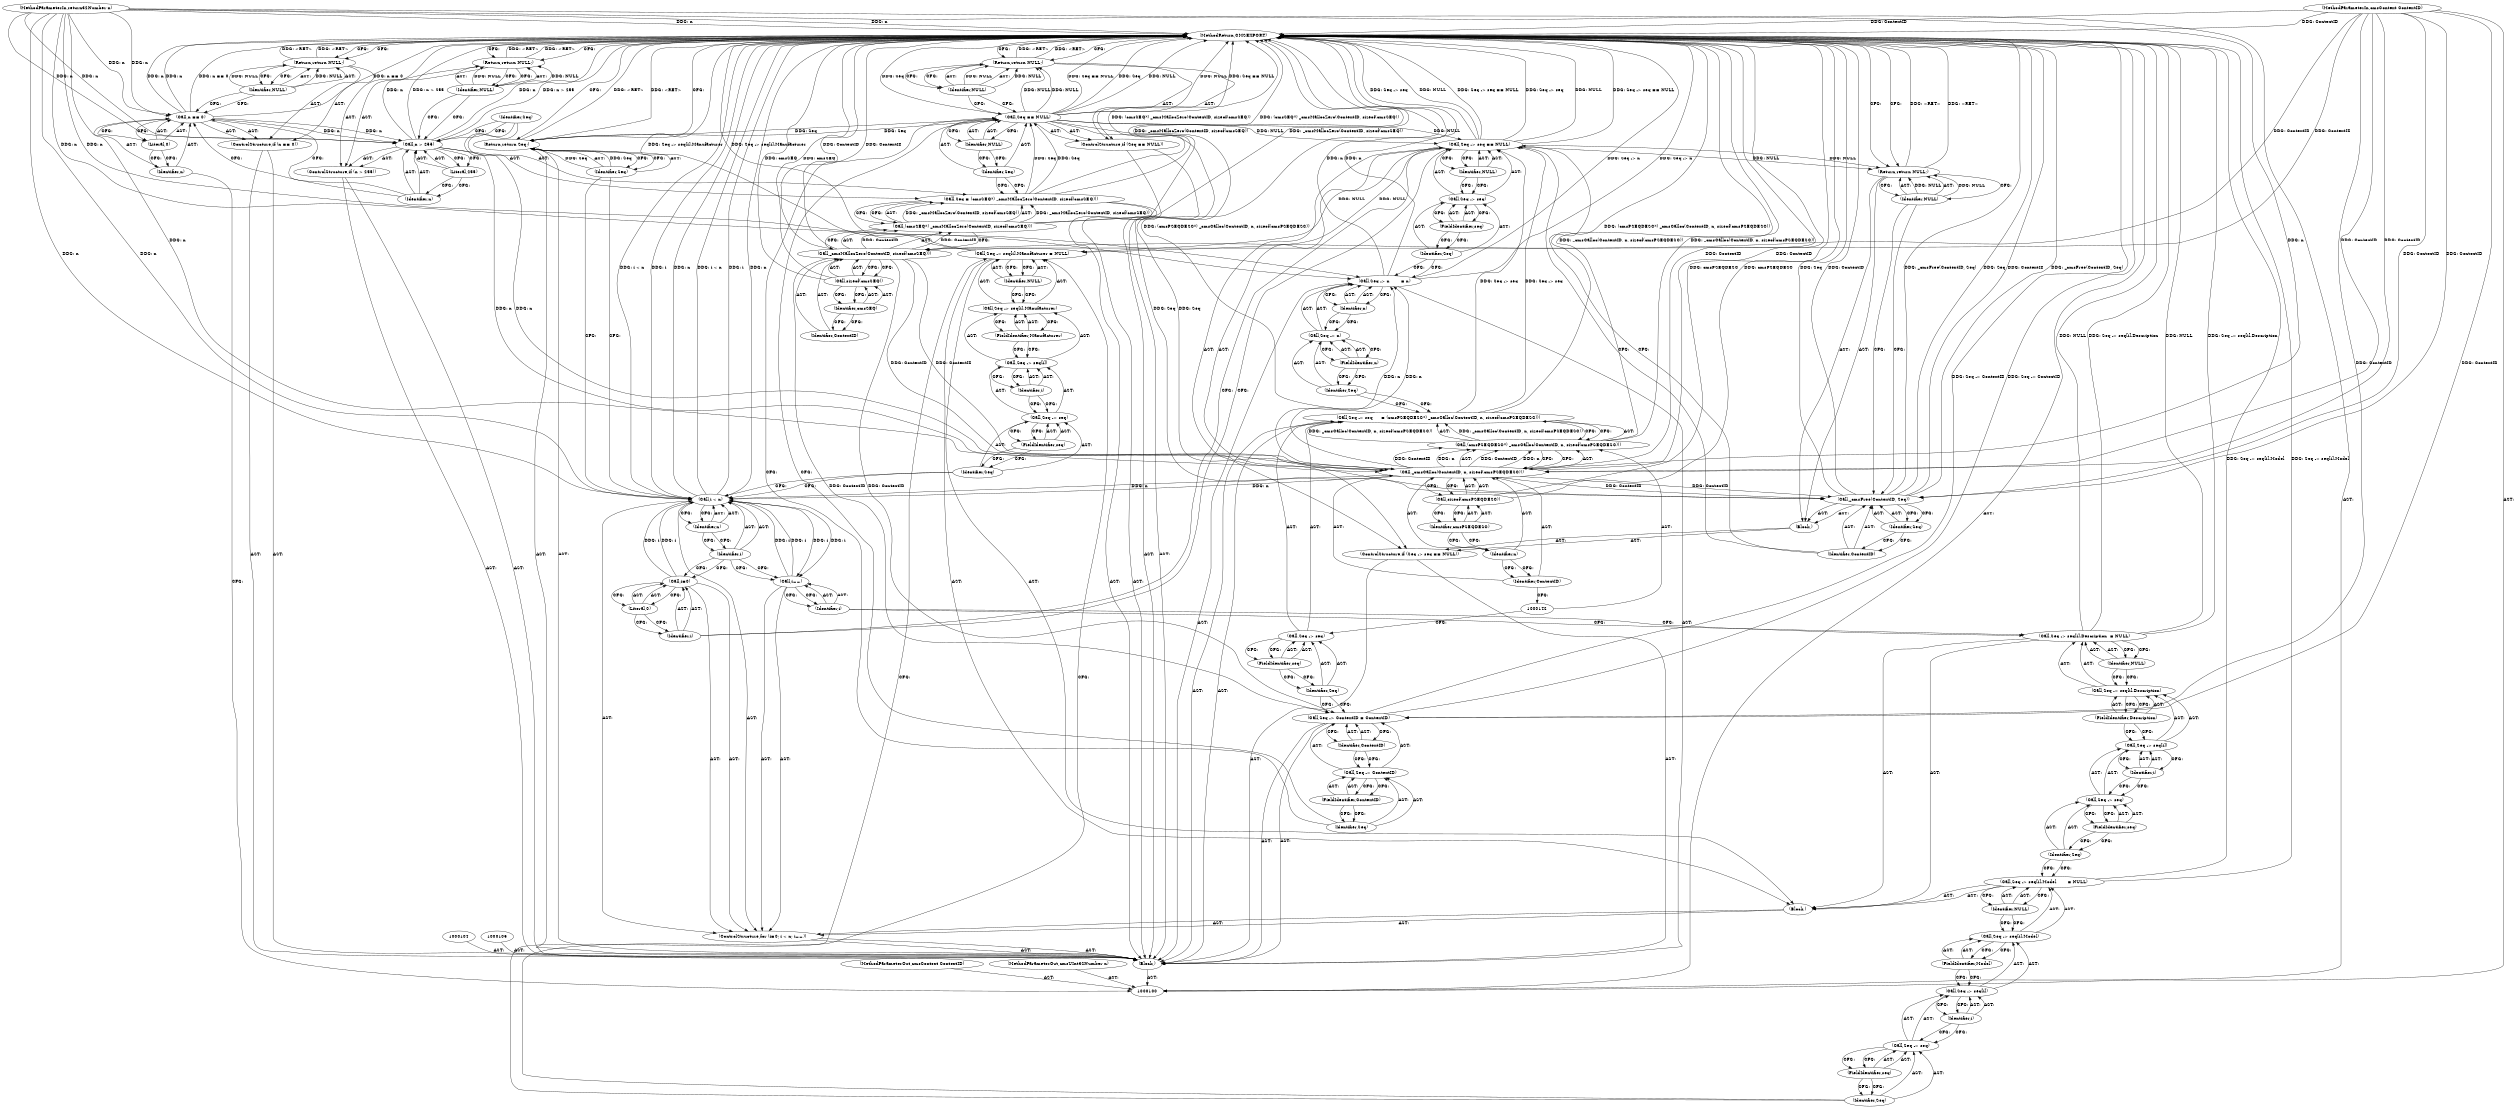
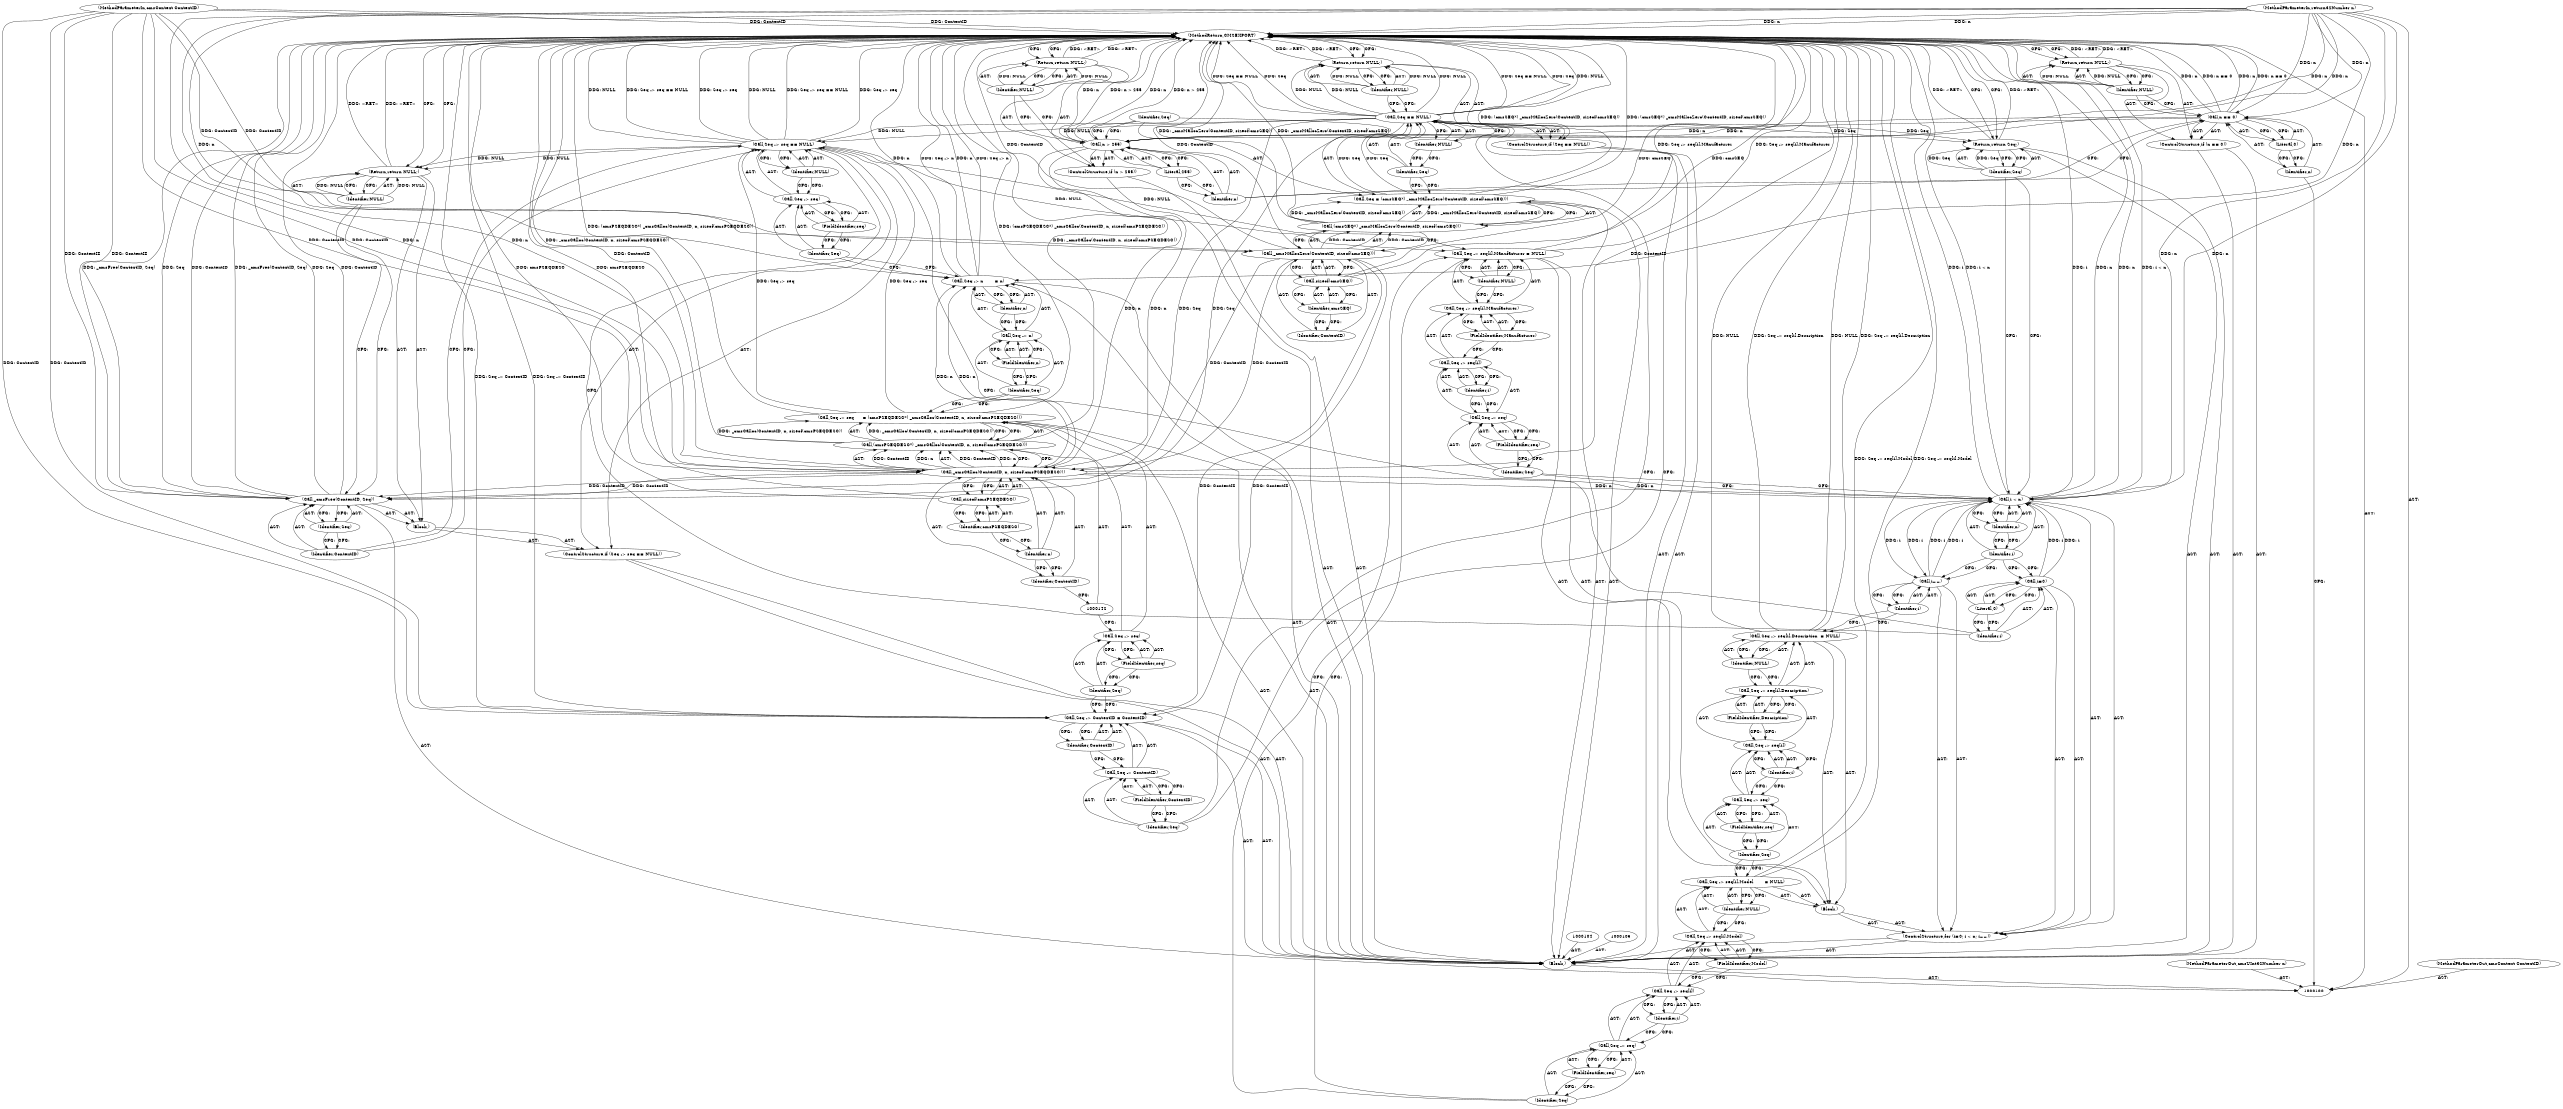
edge "(MethodParameterIn,cmsContext ContextID)" -> "1000100": now "(Call,_cmsFree(ContextID, Seq))" -> "1000100"
